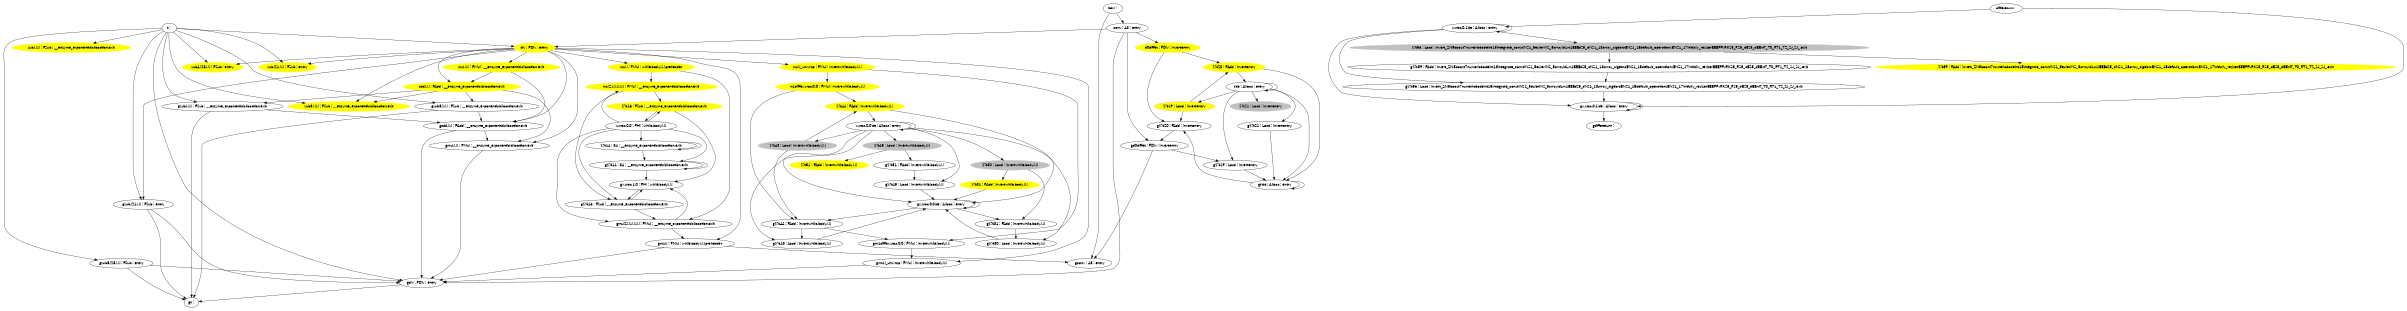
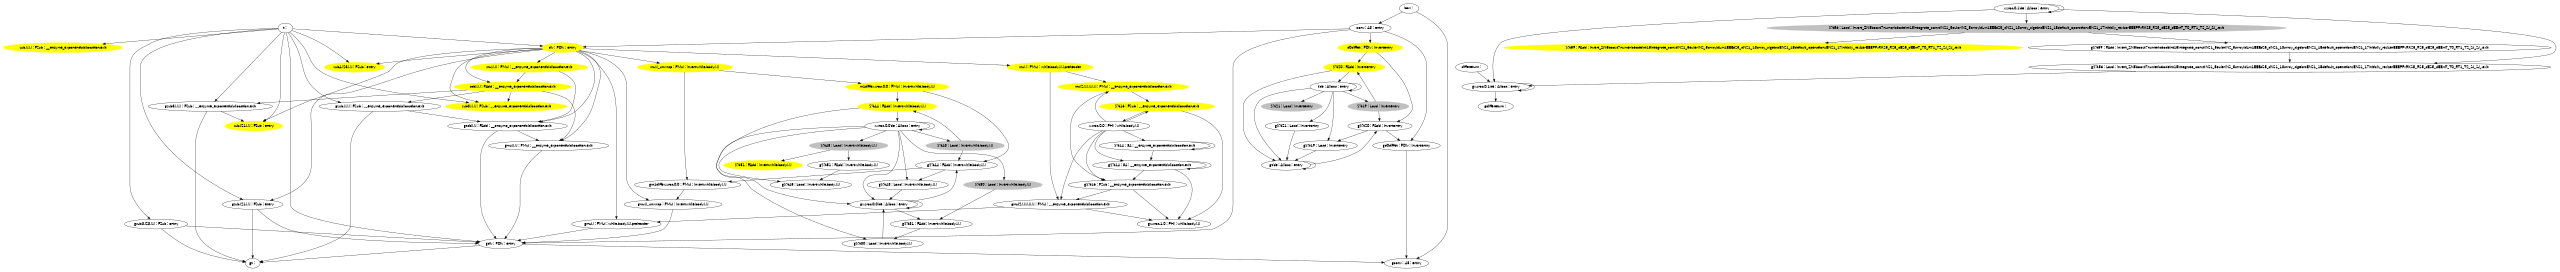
edge "differeturn :" -> "x.sroa.0.1'de : Alloca : entry": removed
node "$%19 : Load : invertentry": fillcolor yellow -> gray
edge "gsub3.i.i.i.i : FSub : __enzyme_exponentialallocation.exit" -> "gadd.i.i.i : FAdd : __enzyme_exponentialallocation.exit": now "gsub3.i.i.i.i : FSub : __enzyme_exponentialallocation.exit" -> "sub.i21.i.i.i : FSub : entry"
edge "gd0diffet : FDiv : invertentry" -> "g$%19 : Load : invertentry": now "g$%20 : FAdd : invertentry" -> "g$%19 : Load : invertentry"
node "$%31 : FAdd : invertwhile.body.i.i.i": removed
edge "gx.sroa.1.0 : PHI : while.body.i.i.i" -> "g$%16 : FSub : __enzyme_exponentialallocation.exit": now "g$%14 : 34 : __enzyme_exponentialallocation.exit" -> "g$%16 : FSub : __enzyme_exponentialallocation.exit"
edge "g$%45 : Load : invertwhile.body.i.i.i" -> "gx.sroa.0.0'de : Alloca : entry": removed
edge "gmul.i : FMul : while.body.i.i.i.preheader" -> "gconv : 43 : entry": now "gdiv : FDiv : entry" -> "gconv : 43 : entry"
